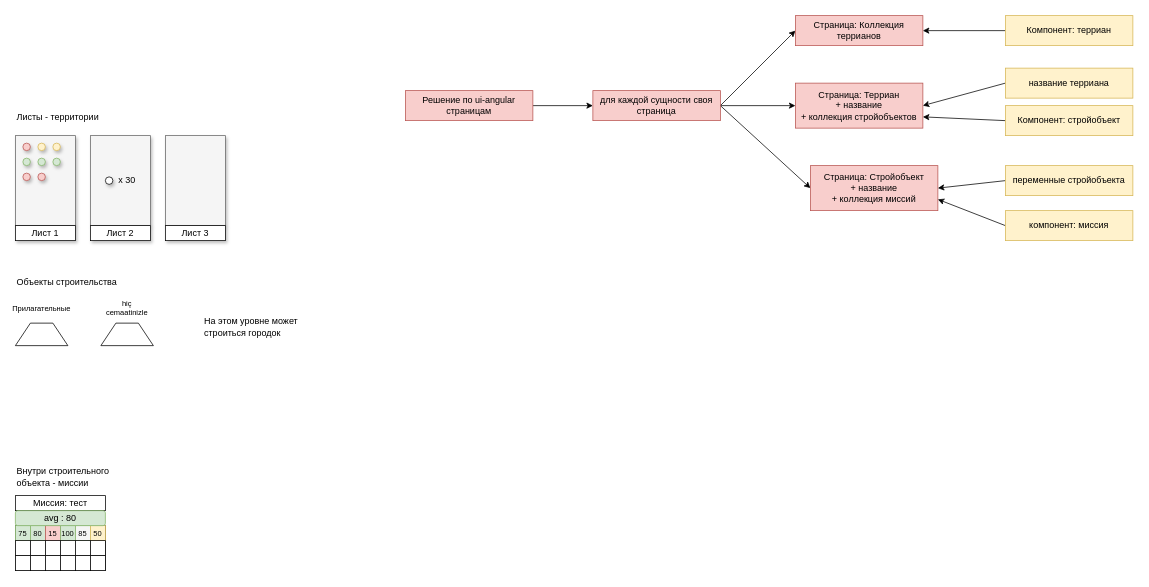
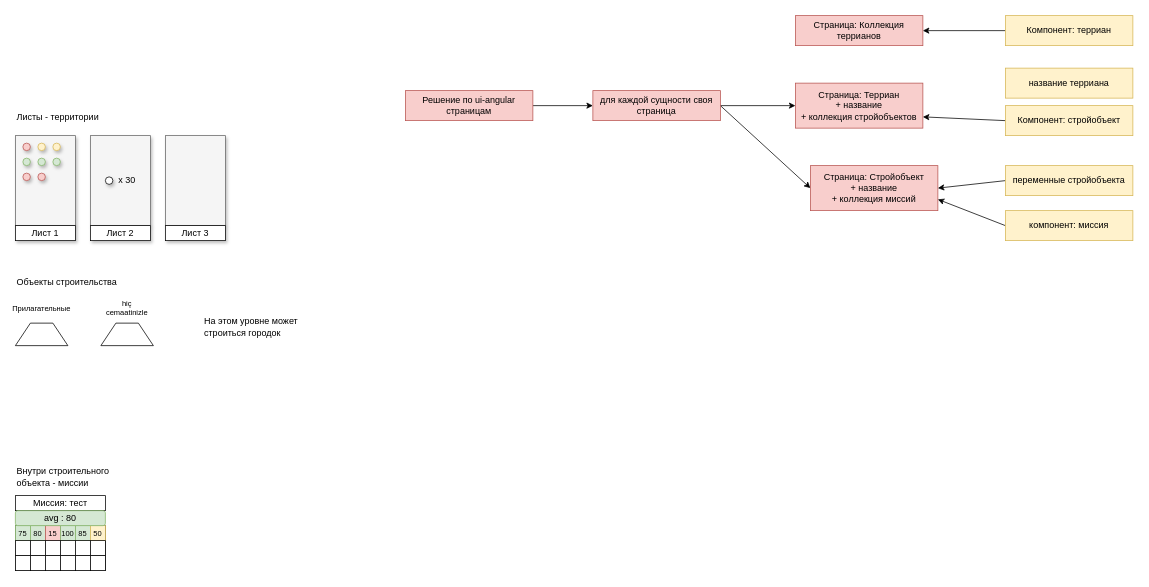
edge "для каждой сущности своя страница" -> "Страница: Коллекция террианов": removed
edge "название терриана" -> "Страница: Терриан + название + коллекция стройобъектов": removed
node "85": fillcolor #f5f5f5 -> #d5e8d4
